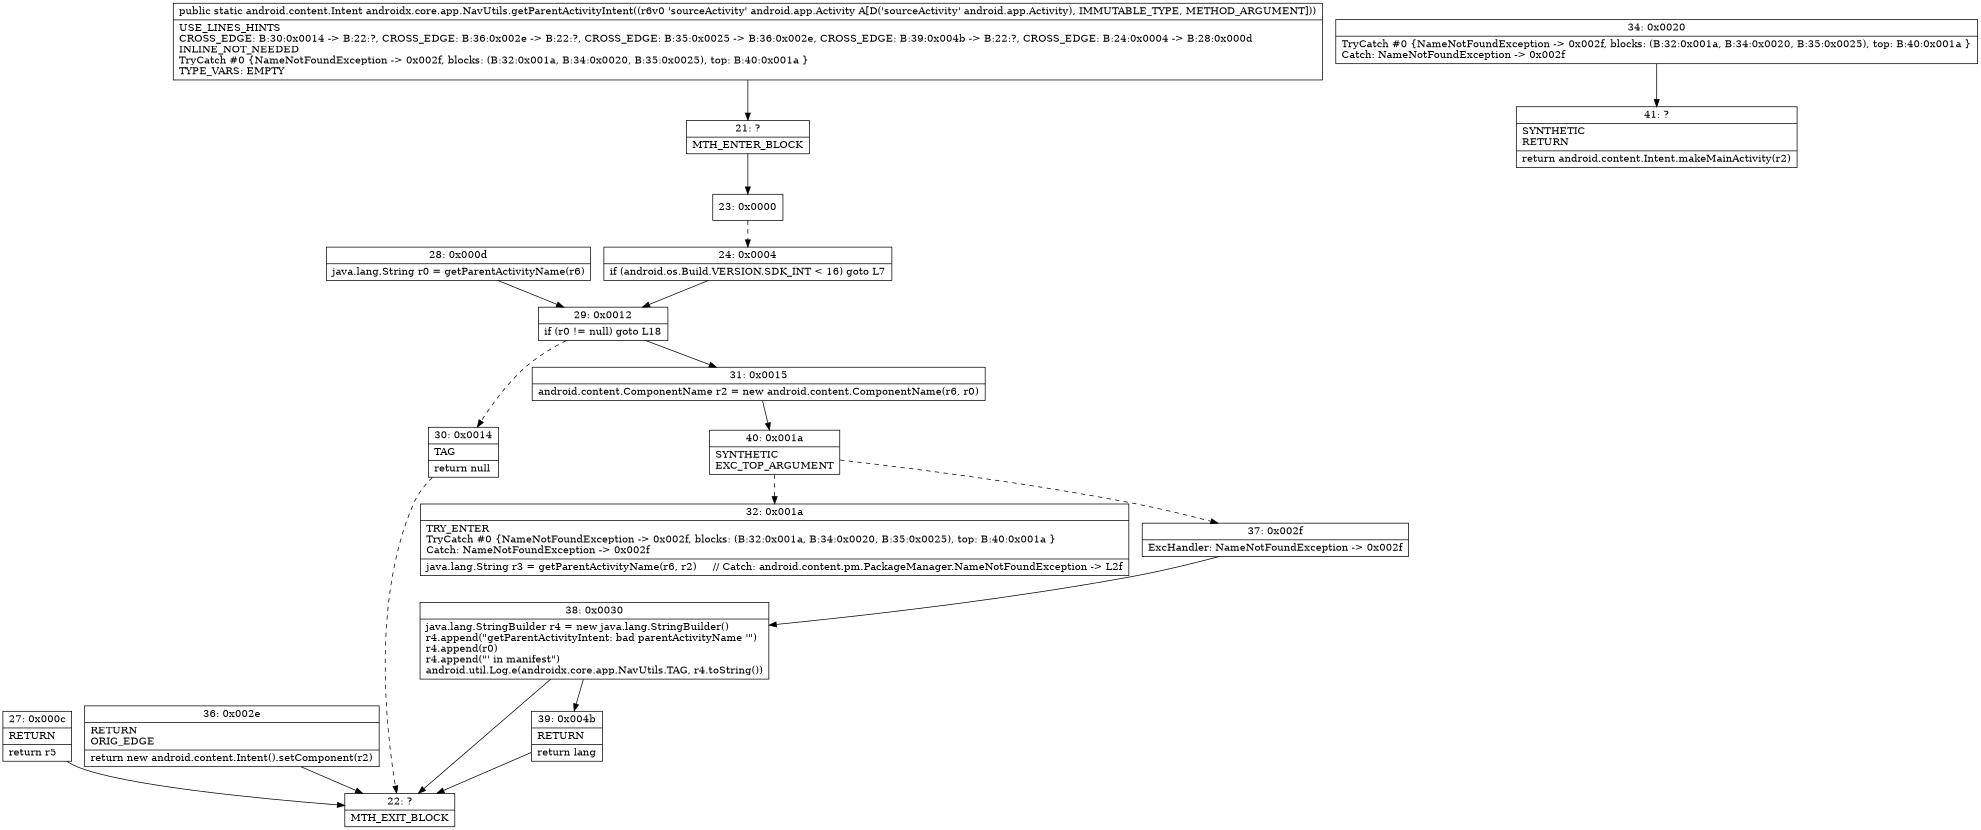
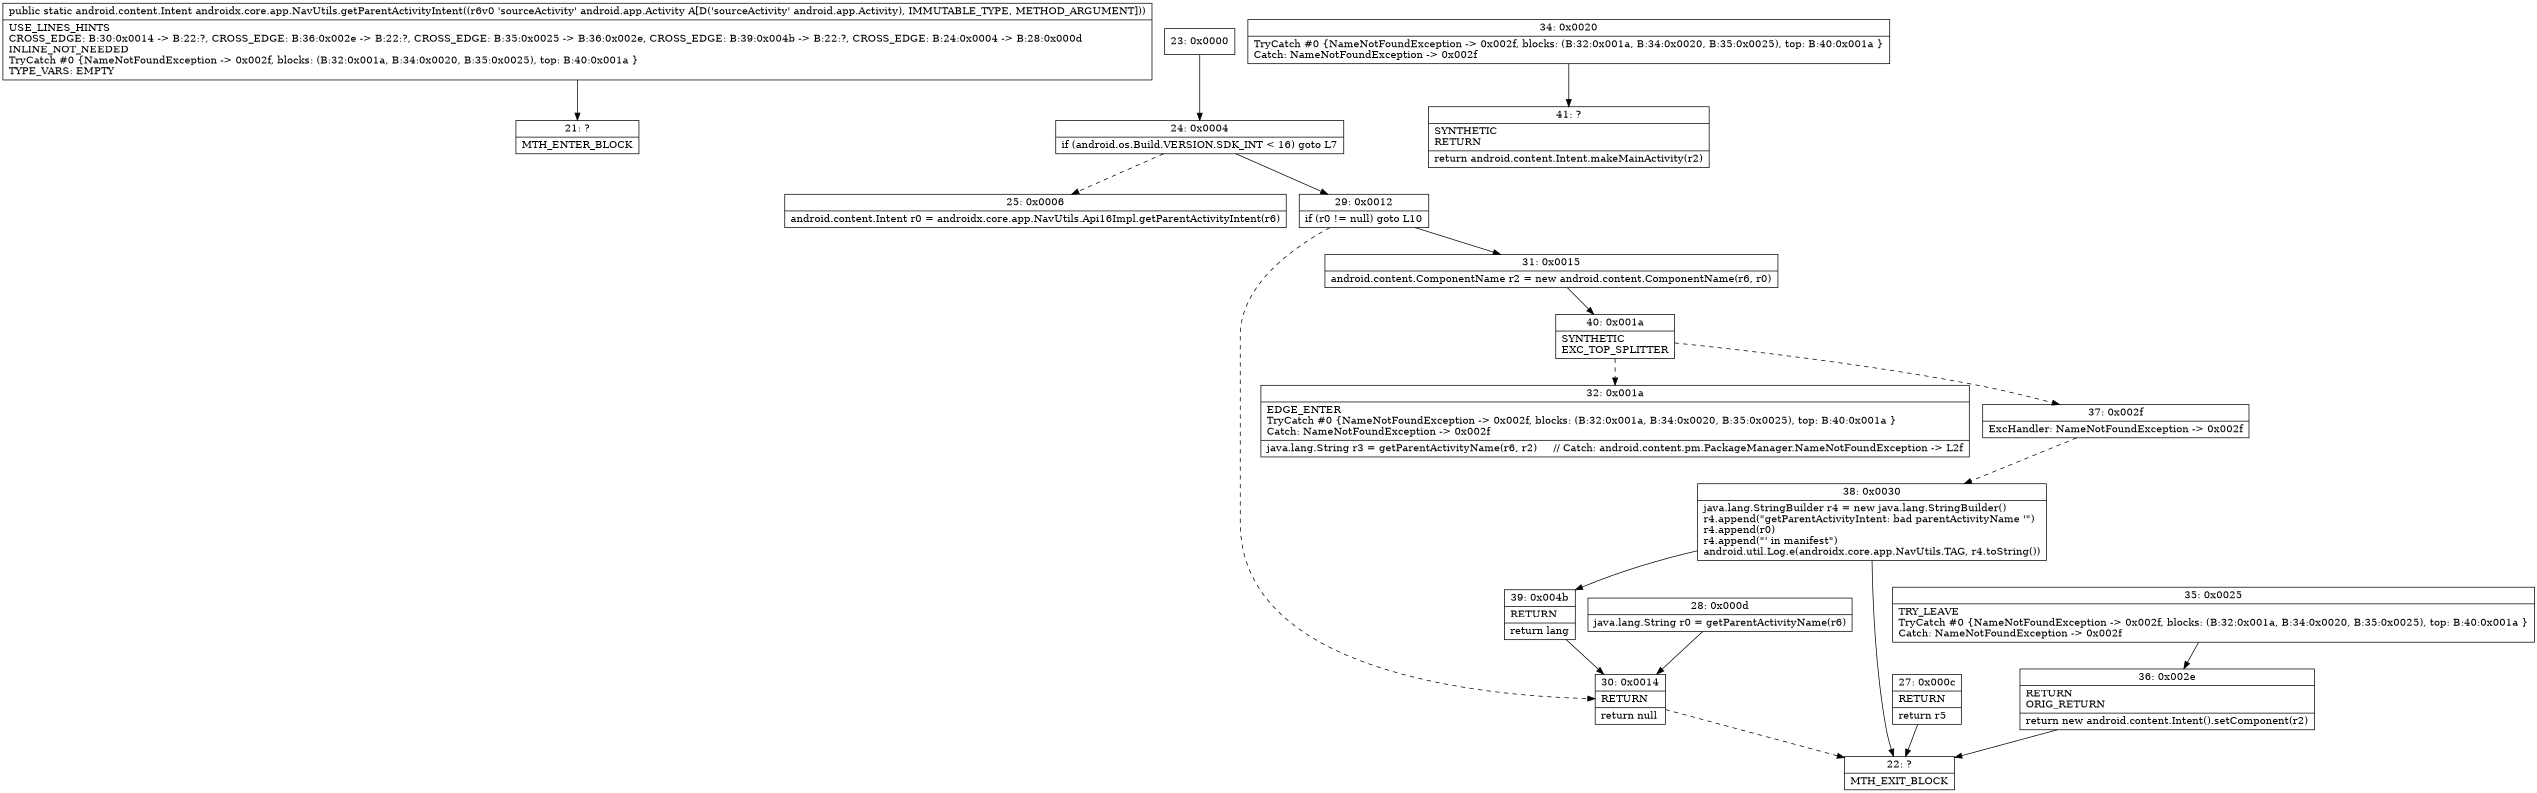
edge "21: ?" -> "23: 0x0000": removed
node "25: 0x0006": added
edge "23: 0x0000" -> "24: 0x0004": style dashed -> solid
edge "28: 0x000d" -> "29: 0x0012": now "28: 0x000d" -> "30: 0x0014"
node "29: 0x0012": text "if (r0 != null) goto L18" -> "if (r0 != null) goto L10"
node "30: 0x0014": text "TAG" -> "RETURN"
node "40: 0x001a": text "EXC_TOP_ARGUMENT" -> "EXC_TOP_SPLITTER"
node "32: 0x001a": text "TRY_ENTER" -> "EDGE_ENTER"
edge "37: 0x002f" -> "38: 0x0030": style solid -> dashed
node "35: 0x0025": added
node "36: 0x002e": text "ORIG_EDGE" -> "ORIG_RETURN"
edge "39: 0x004b" -> "22: ?": now "39: 0x004b" -> "30: 0x0014"
